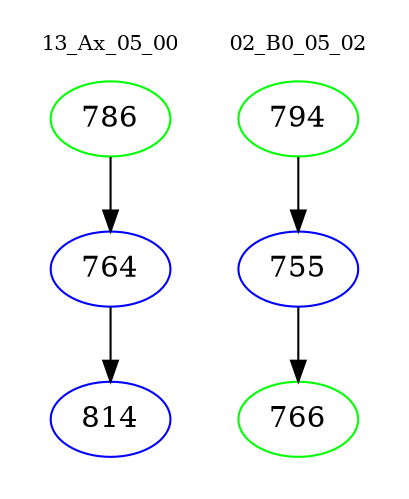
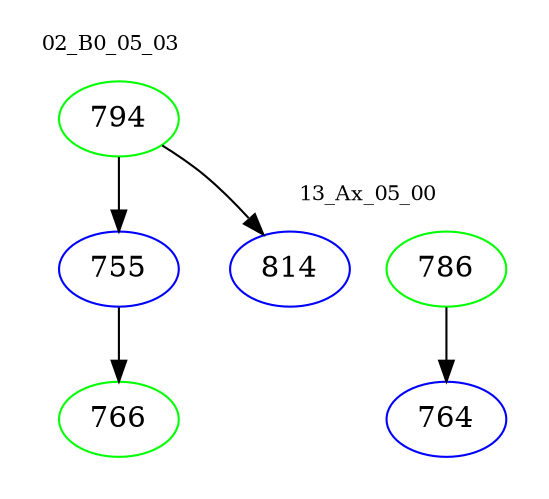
cluster "02_B0_05_02": label "02_B0_05_02" -> "02_B0_05_03"
edge "764" -> "814": now "794" -> "814"
